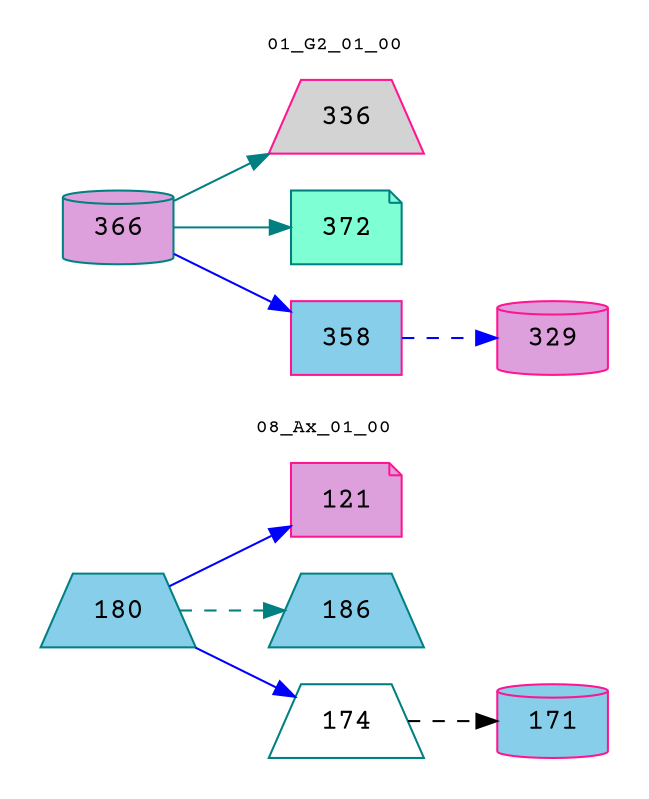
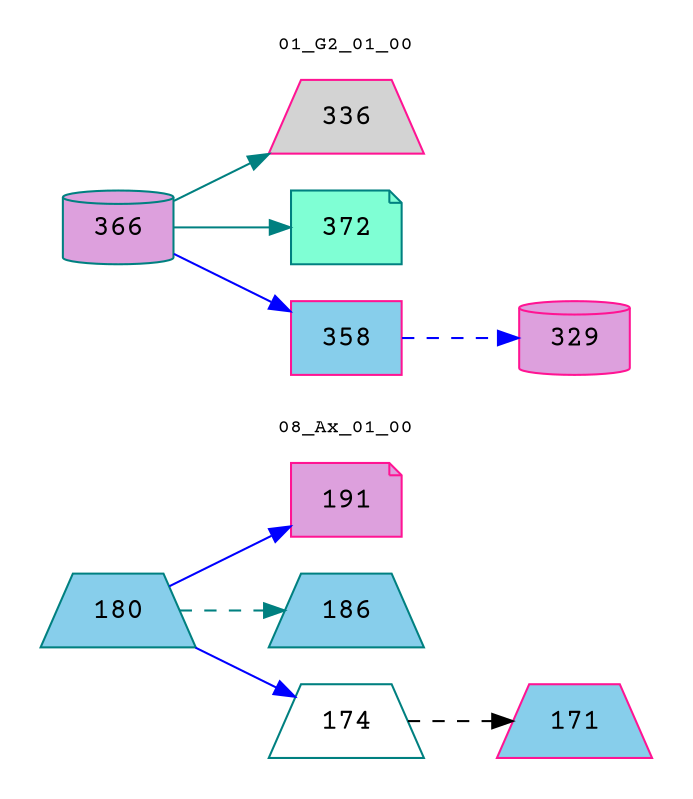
node "121": label "121" -> "191"
node "171": shape cylinder -> trapezium
